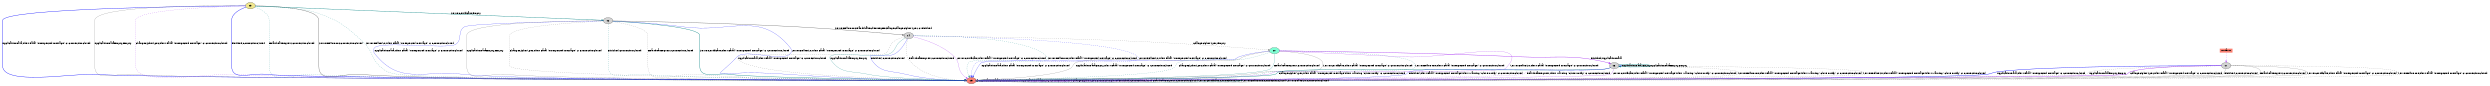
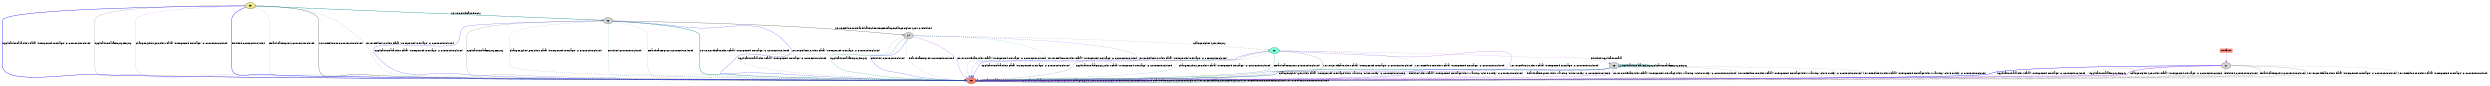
edge "s0" -> "s6": style bold -> dashed
